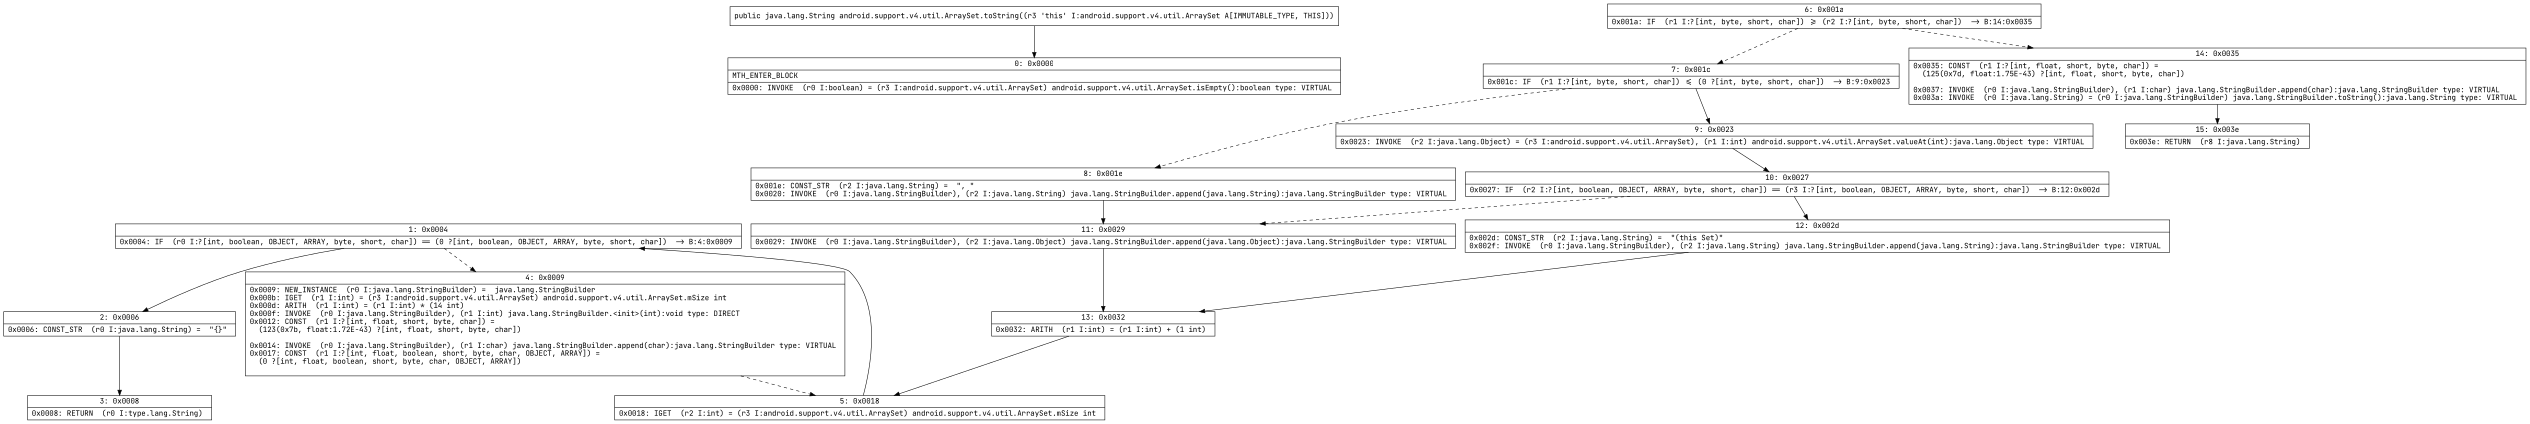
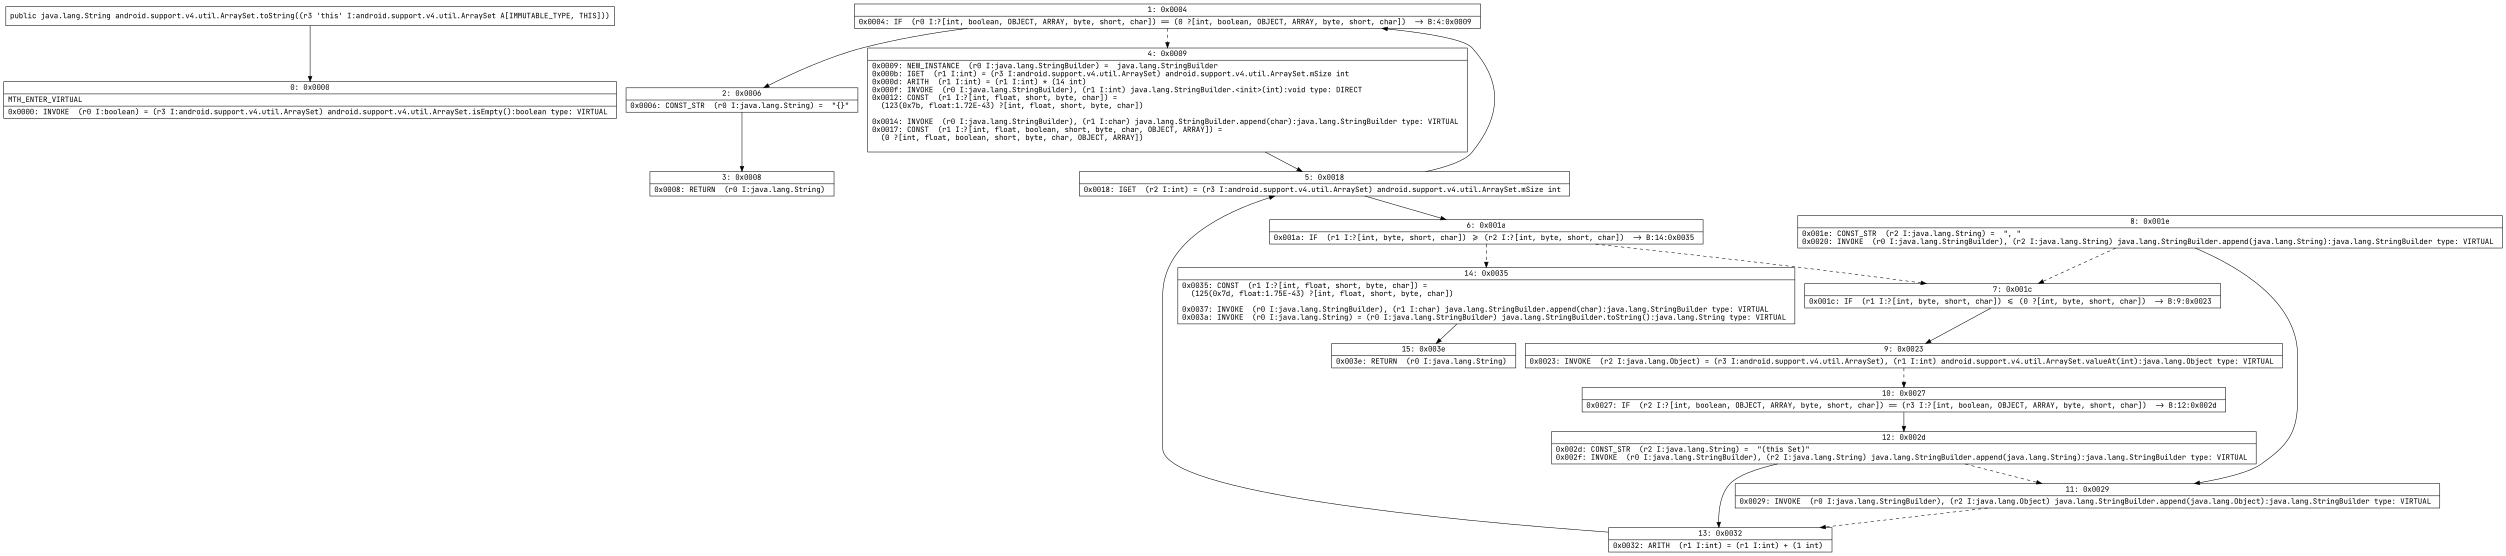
node "0: 0x0000": text "MTH_ENTER_BLOCK" -> "MTH_ENTER_VIRTUAL"
edge "7: 0x001c" -> "8: 0x001e": reversed
node "15: 0x003e": text "0x003e: RETURN  (r8 I:java.lang.String)" -> "0x003e: RETURN  (r0 I:java.lang.String)"
edge "9: 0x0023" -> "10: 0x0027": style solid -> dashed
edge "5: 0x0018" -> "6: 0x001a": added
edge "10: 0x0027" -> "11: 0x0029": now "12: 0x002d" -> "11: 0x0029"
edge "11: 0x0029" -> "13: 0x0032": style solid -> dashed
edge "4: 0x0009" -> "5: 0x0018": style dashed -> solid
node "3: 0x0008": text "0x0008: RETURN  (r0 I:type.lang.String)" -> "0x0008: RETURN  (r0 I:java.lang.String)"
